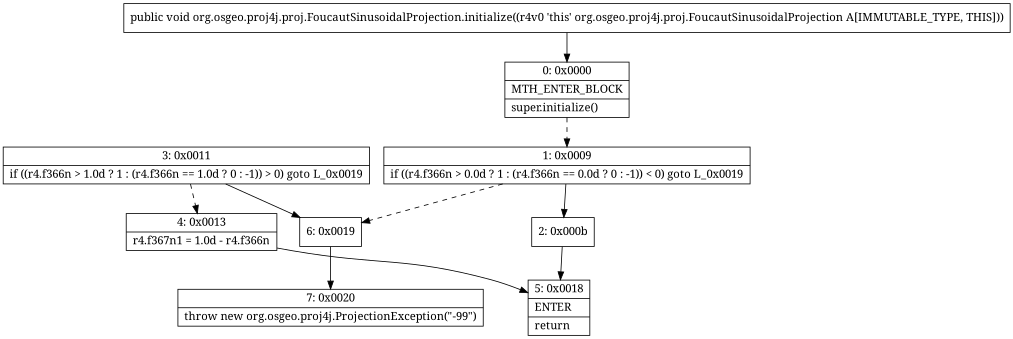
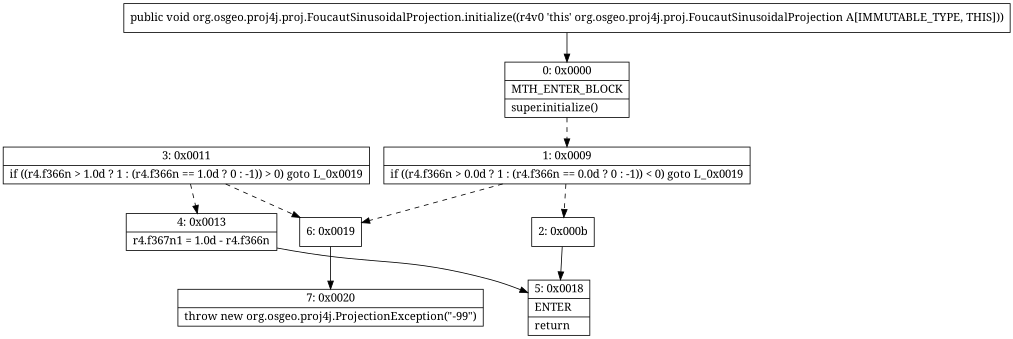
edge "1: 0x0009" -> "2: 0x000b": style solid -> dashed
edge "3: 0x0011" -> "6: 0x0019": style solid -> dashed
